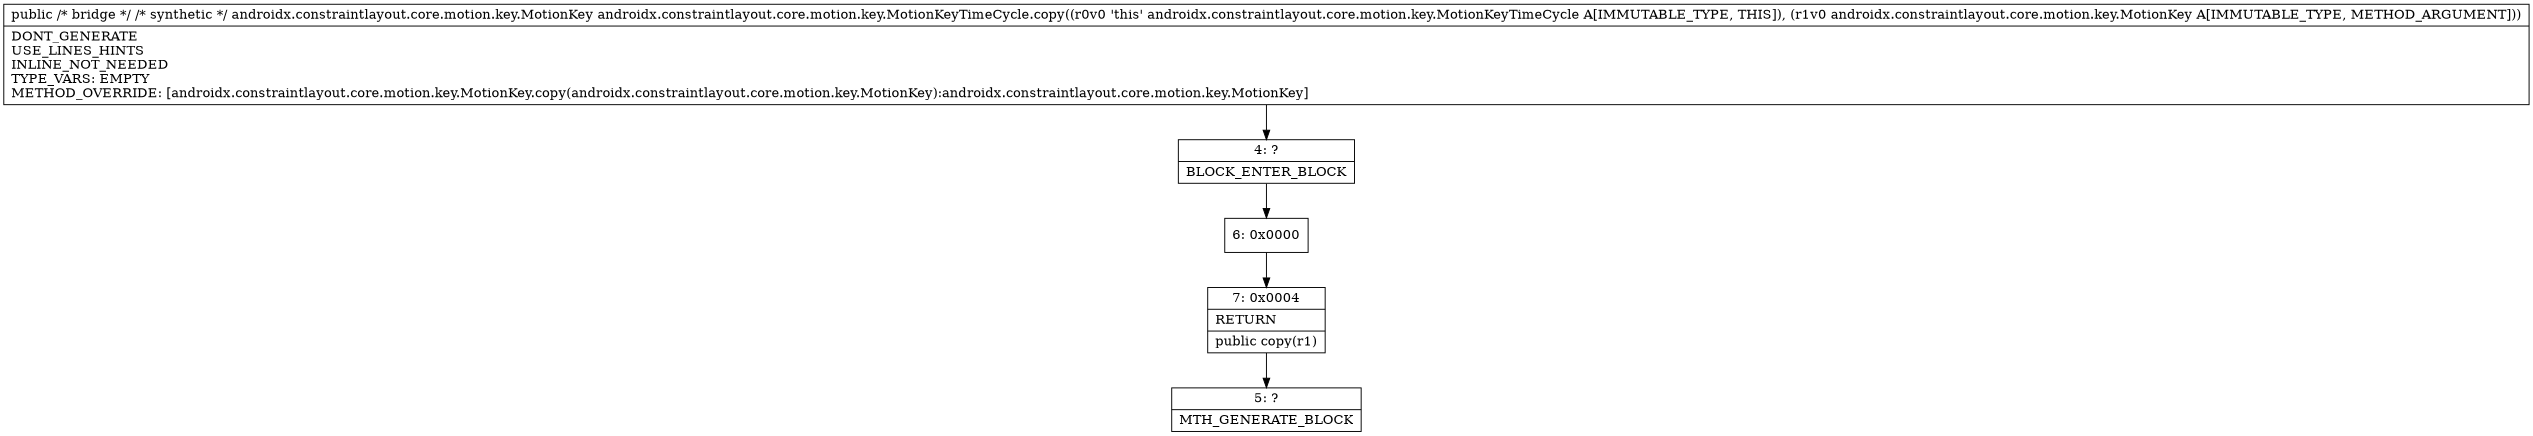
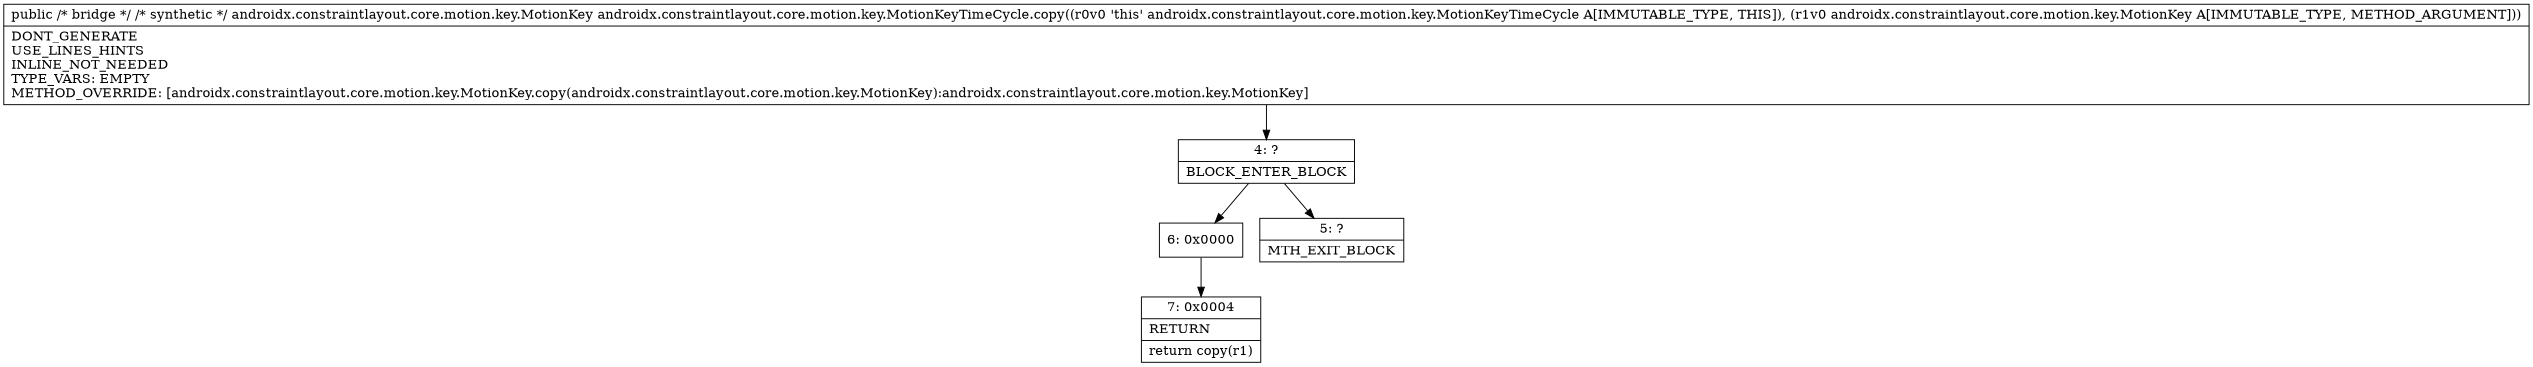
node "7: 0x0004": text "public copy(r1)" -> "return copy(r1)"
edge "7: 0x0004" -> "5: ?": now "4: ?" -> "5: ?"
node "5: ?": text "MTH_GENERATE_BLOCK" -> "MTH_EXIT_BLOCK"
